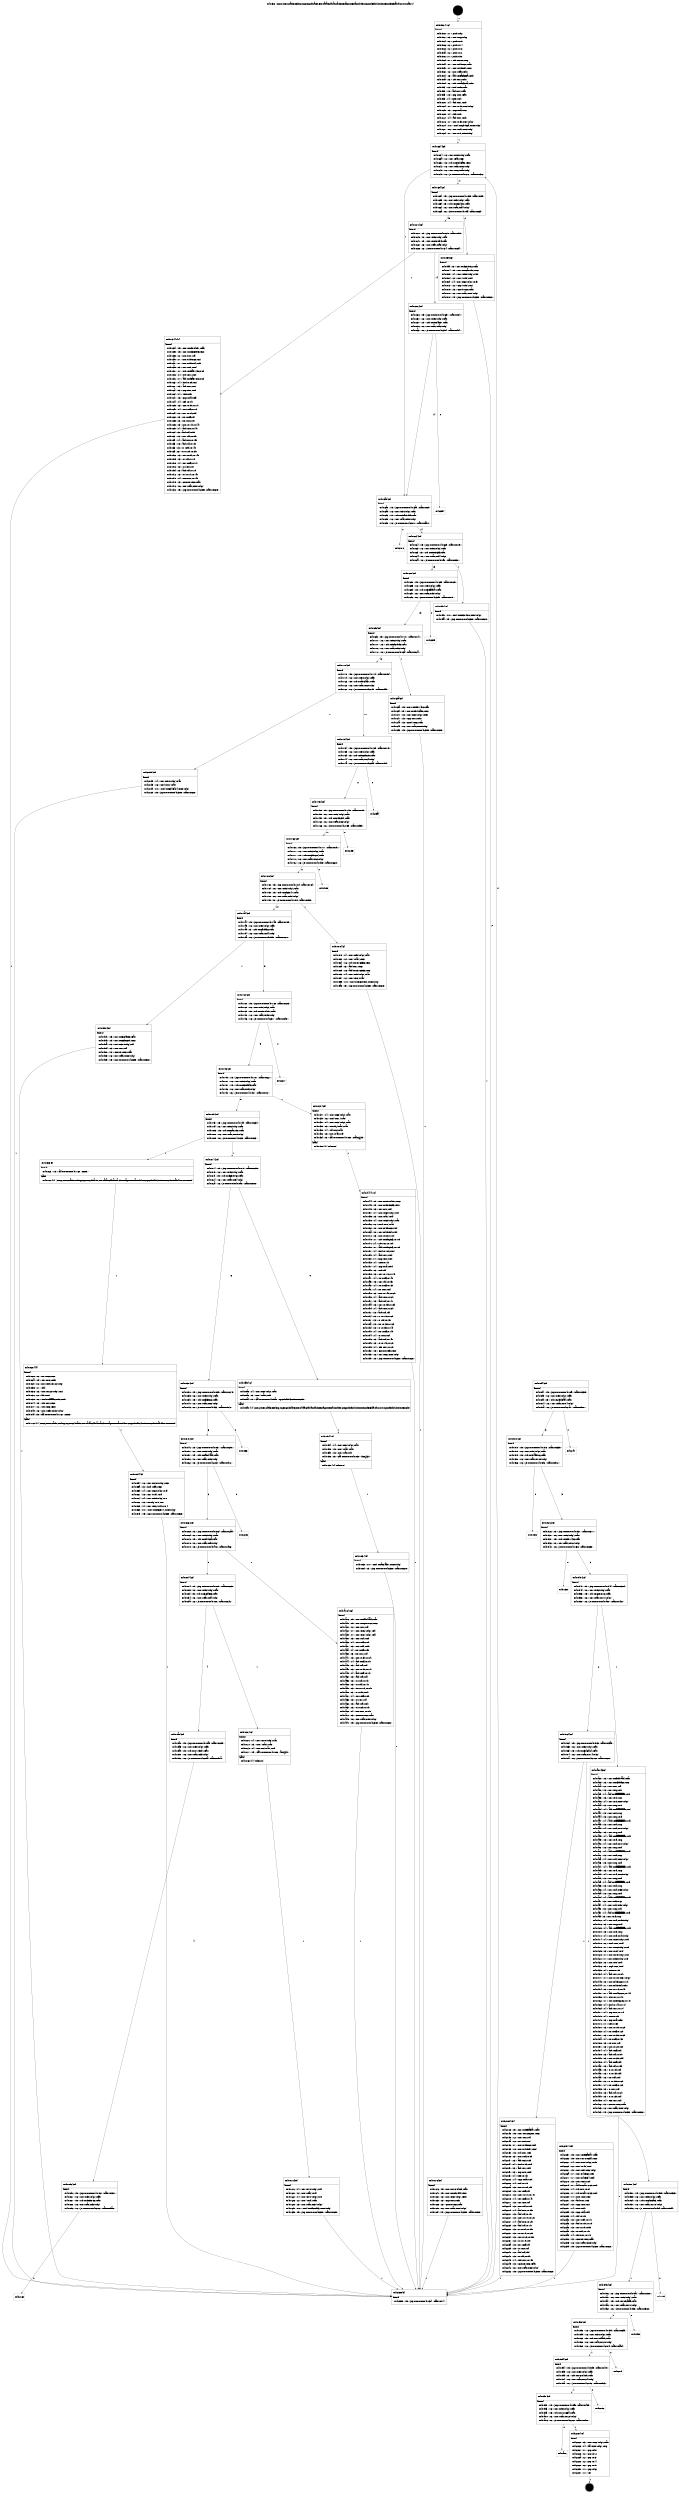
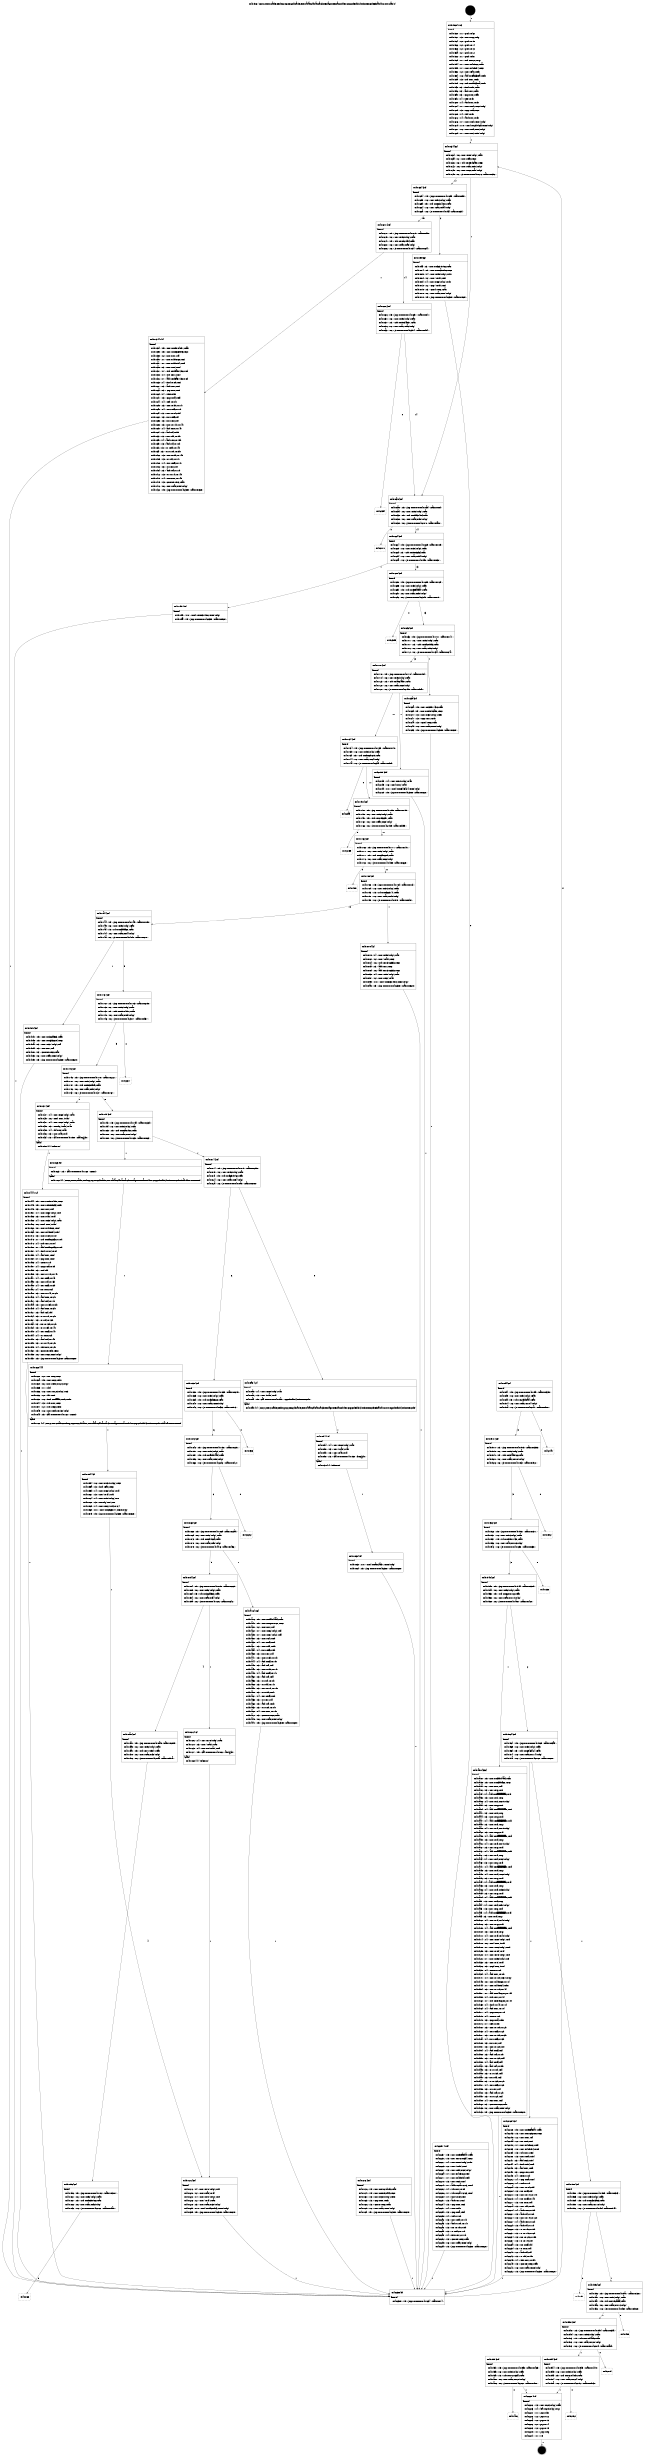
edge "0x401e54 [42]" -> "0x4023ee [5]": now "0x401e54 [42]" -> "0x401c1c [30]"
edge "0x4019d4 [28]" -> "0x4019f0 [28]": now "0x4019d4 [28]" -> "0x4022c0 [18]"
